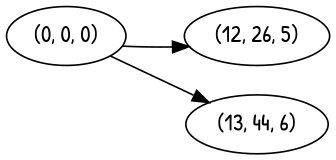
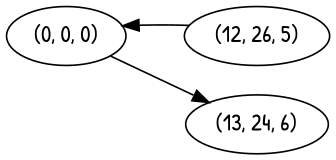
edge "(0, 0, 0)" -> "(12, 26, 5)": reversed
node "(13, 44, 6)": label "(13, 44, 6)" -> "(13, 24, 6)"
